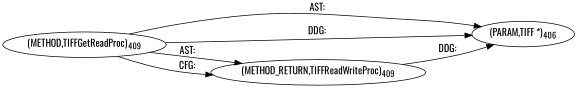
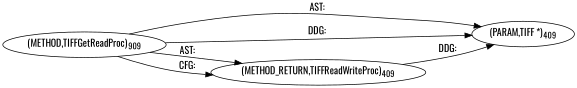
node "(PARAM,TIFF *)": text "406" -> "409"
node "(METHOD,TIFFGetReadProc)": text "409" -> "909"
